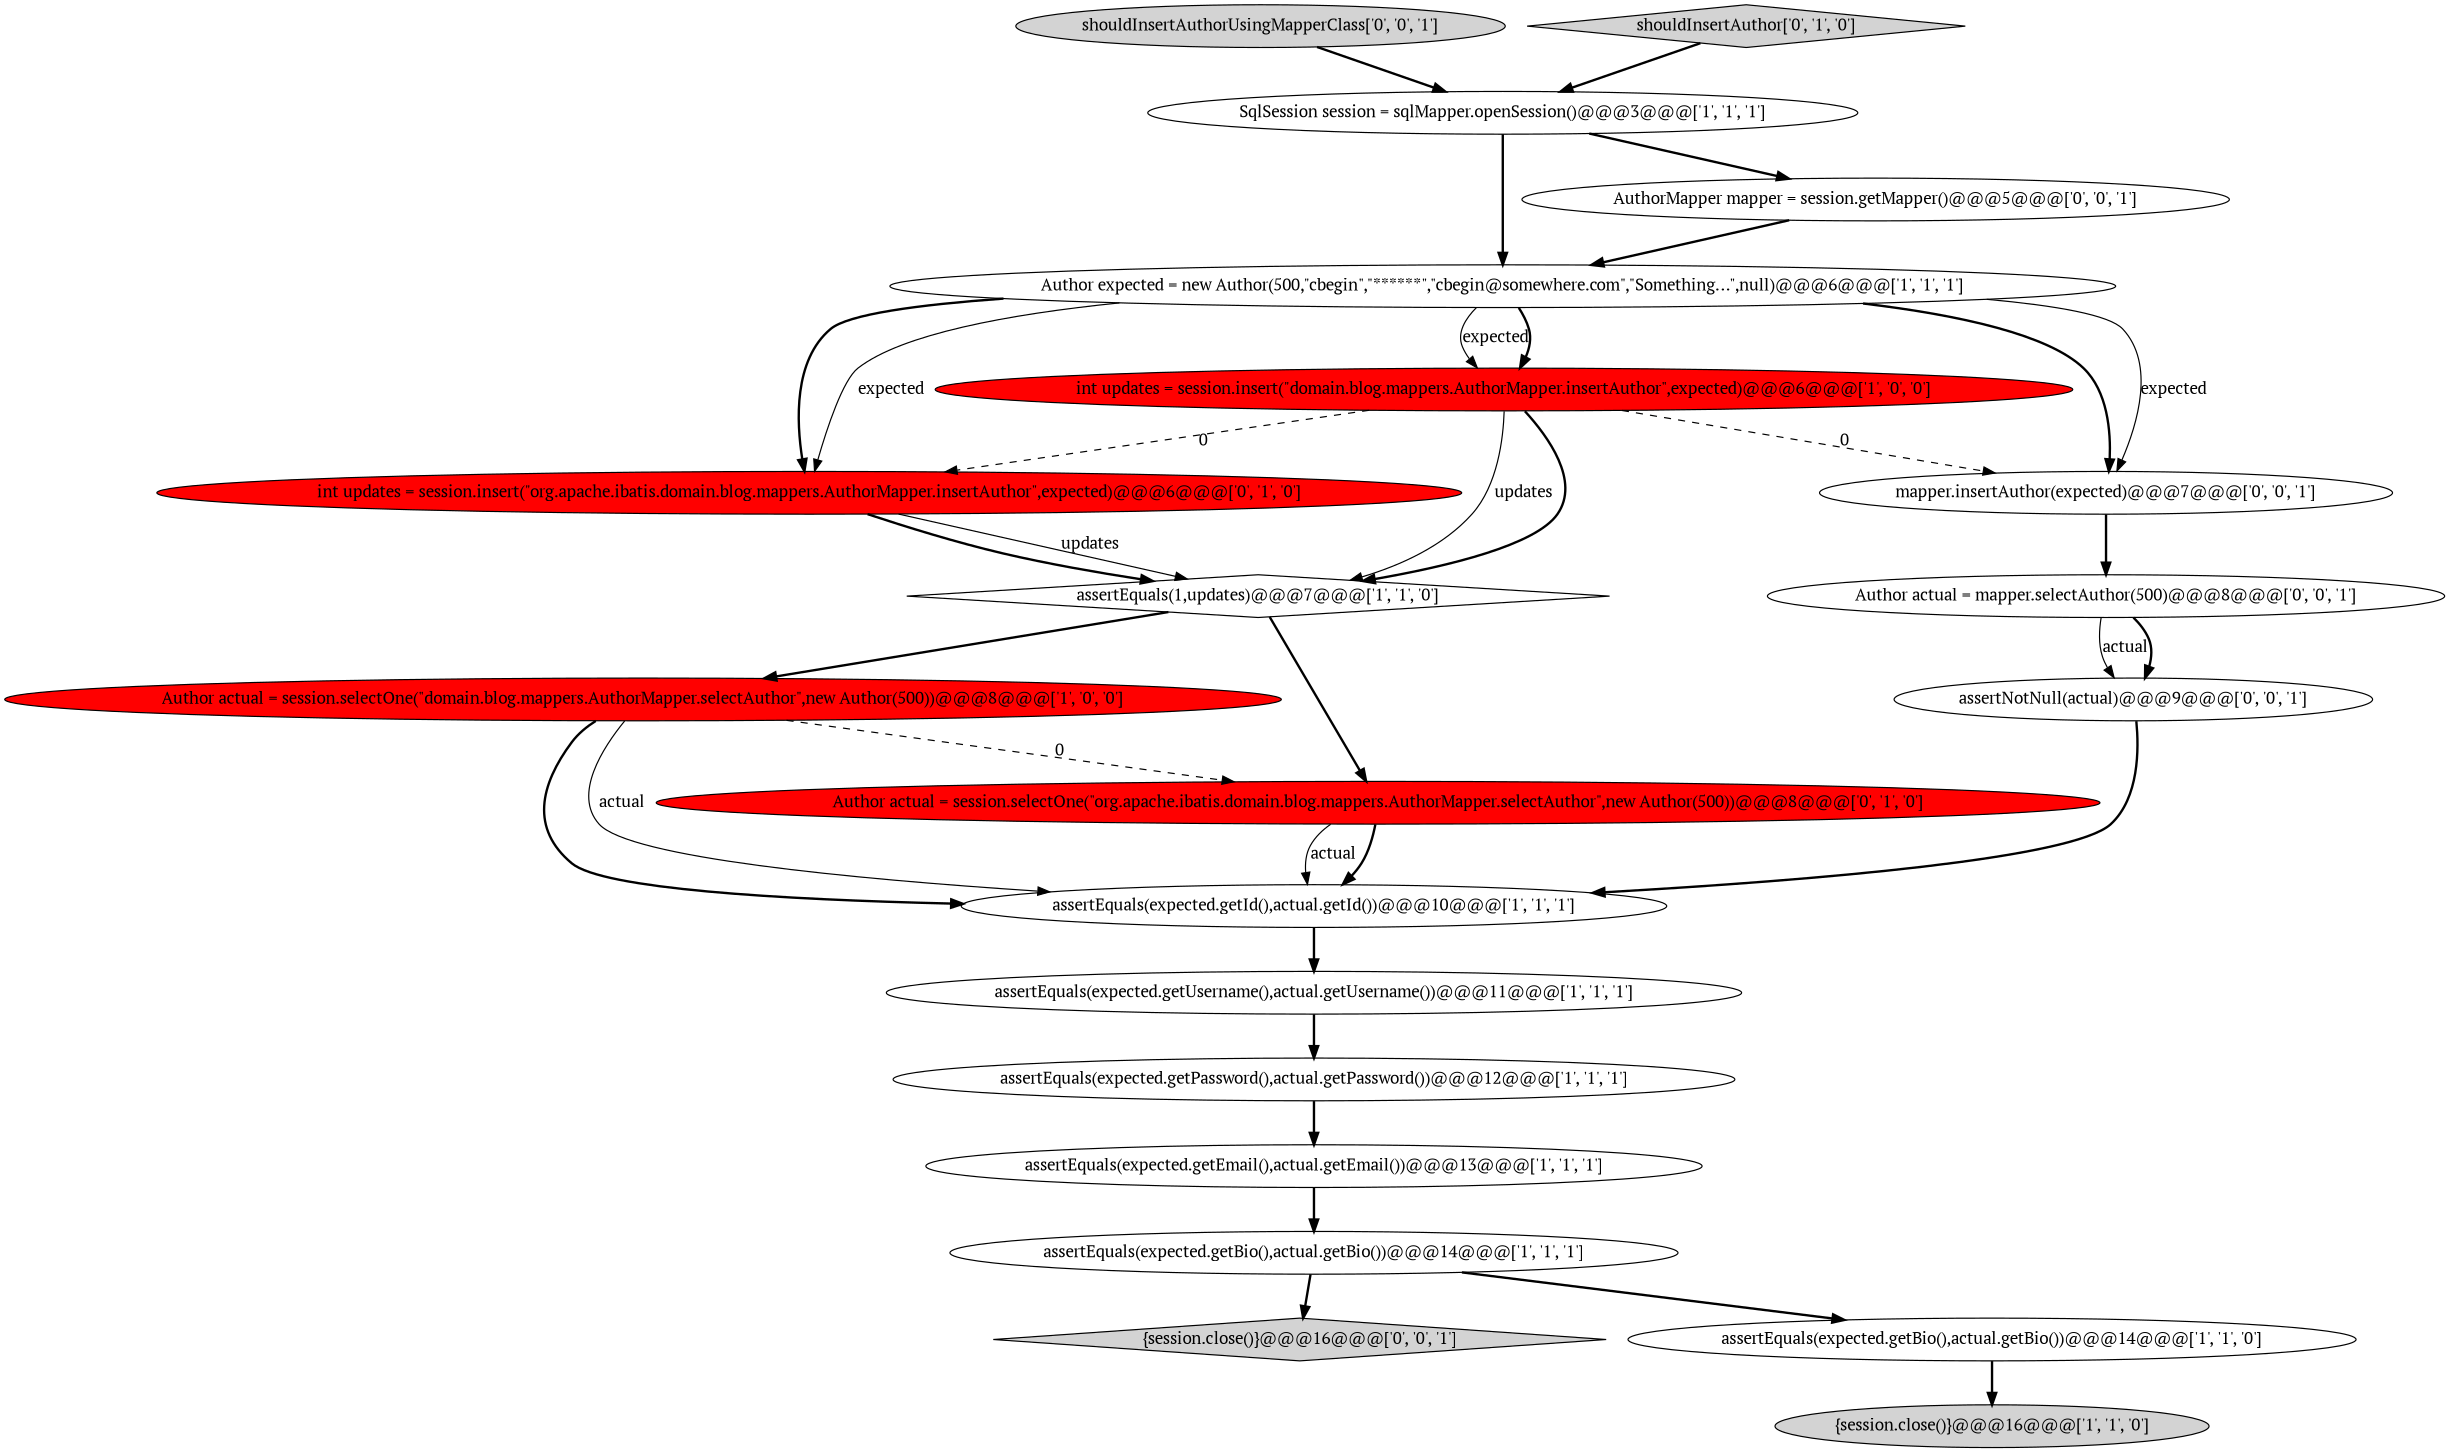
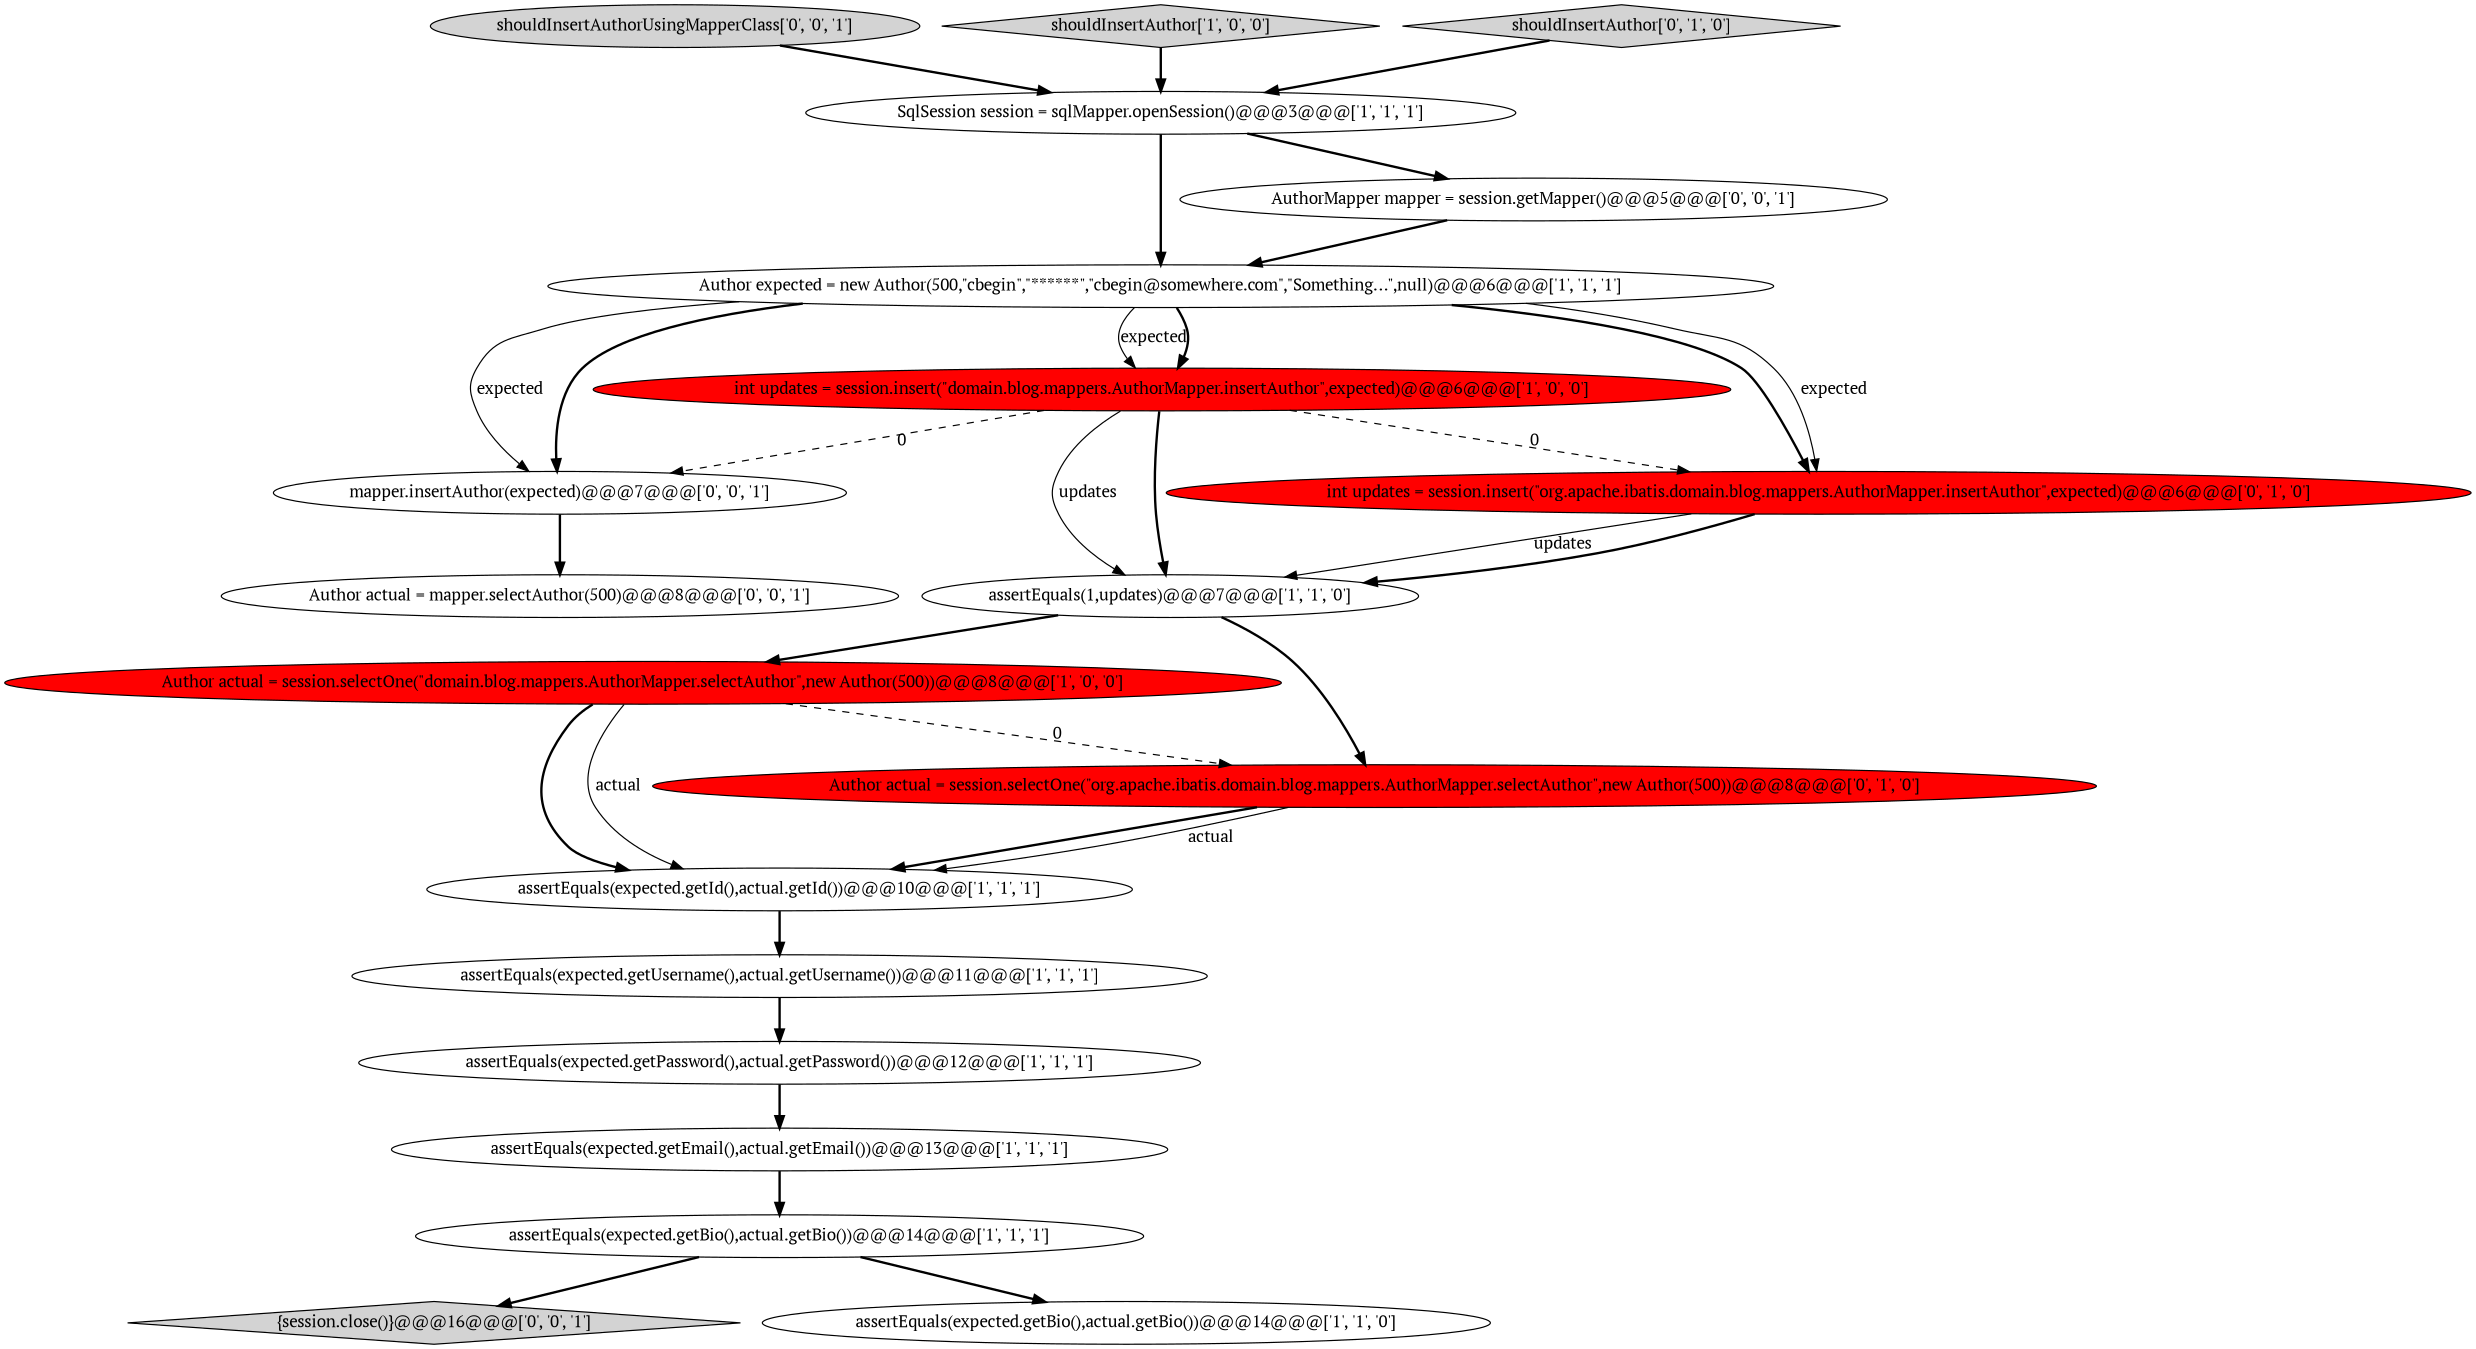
node "shouldInsertAuthor['1', '0', '0']": added
node "assertEquals(1,updates)@@@7@@@['1', '1', '0']": shape diamond -> ellipse
node "assertNotNull(actual)@@@9@@@['0', '0', '1']": removed
node "{session.close()}@@@16@@@['1', '1', '0']": removed
